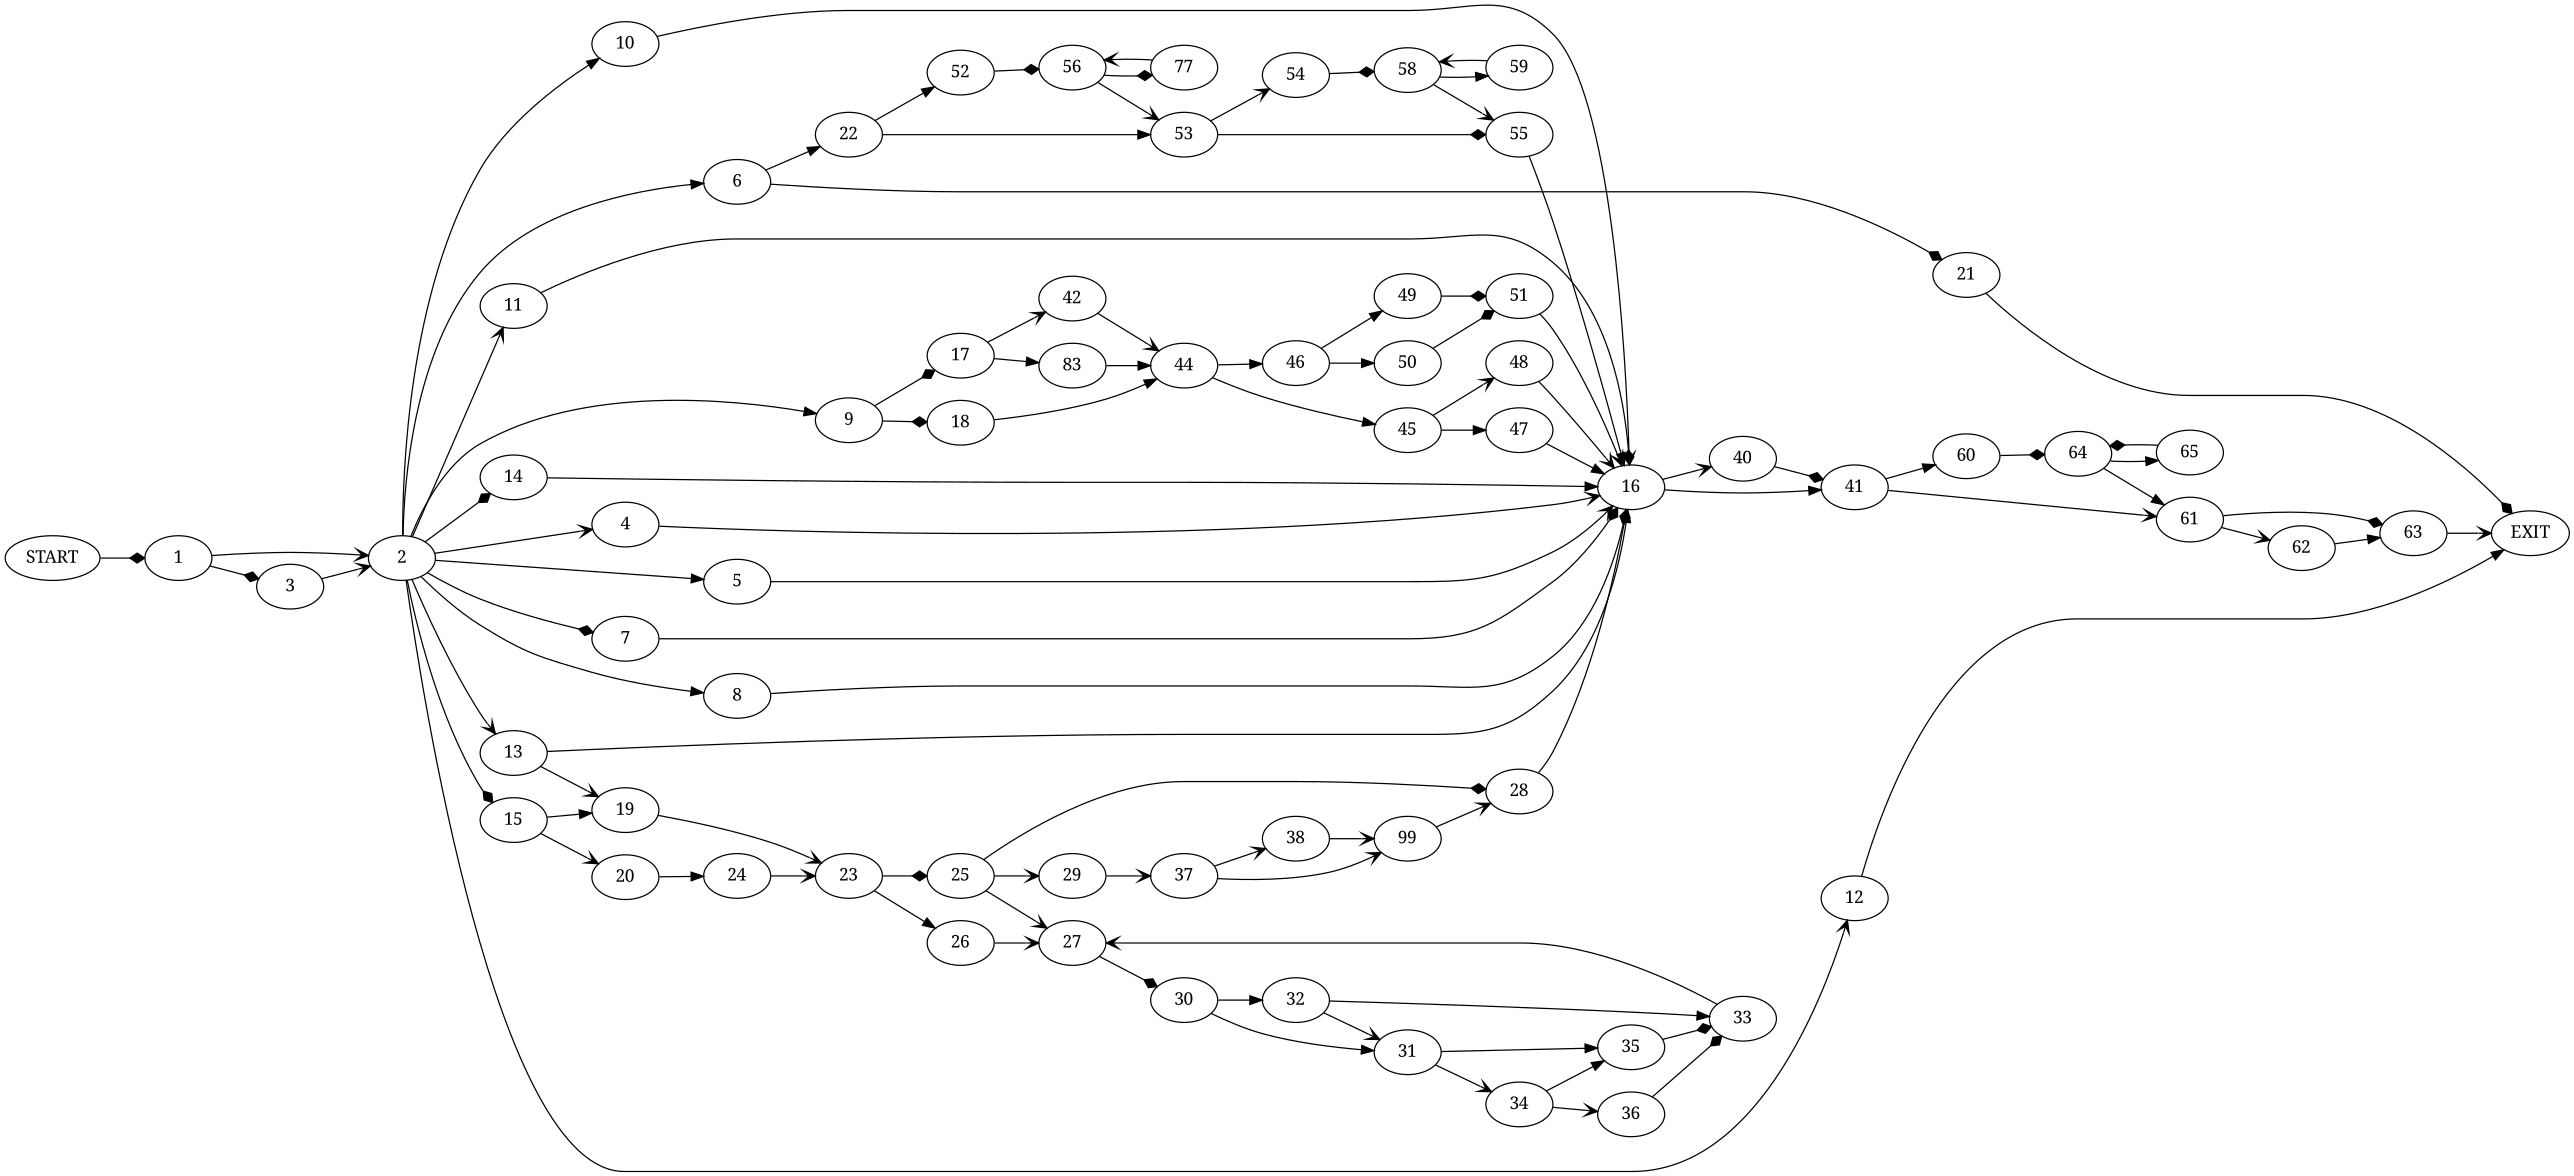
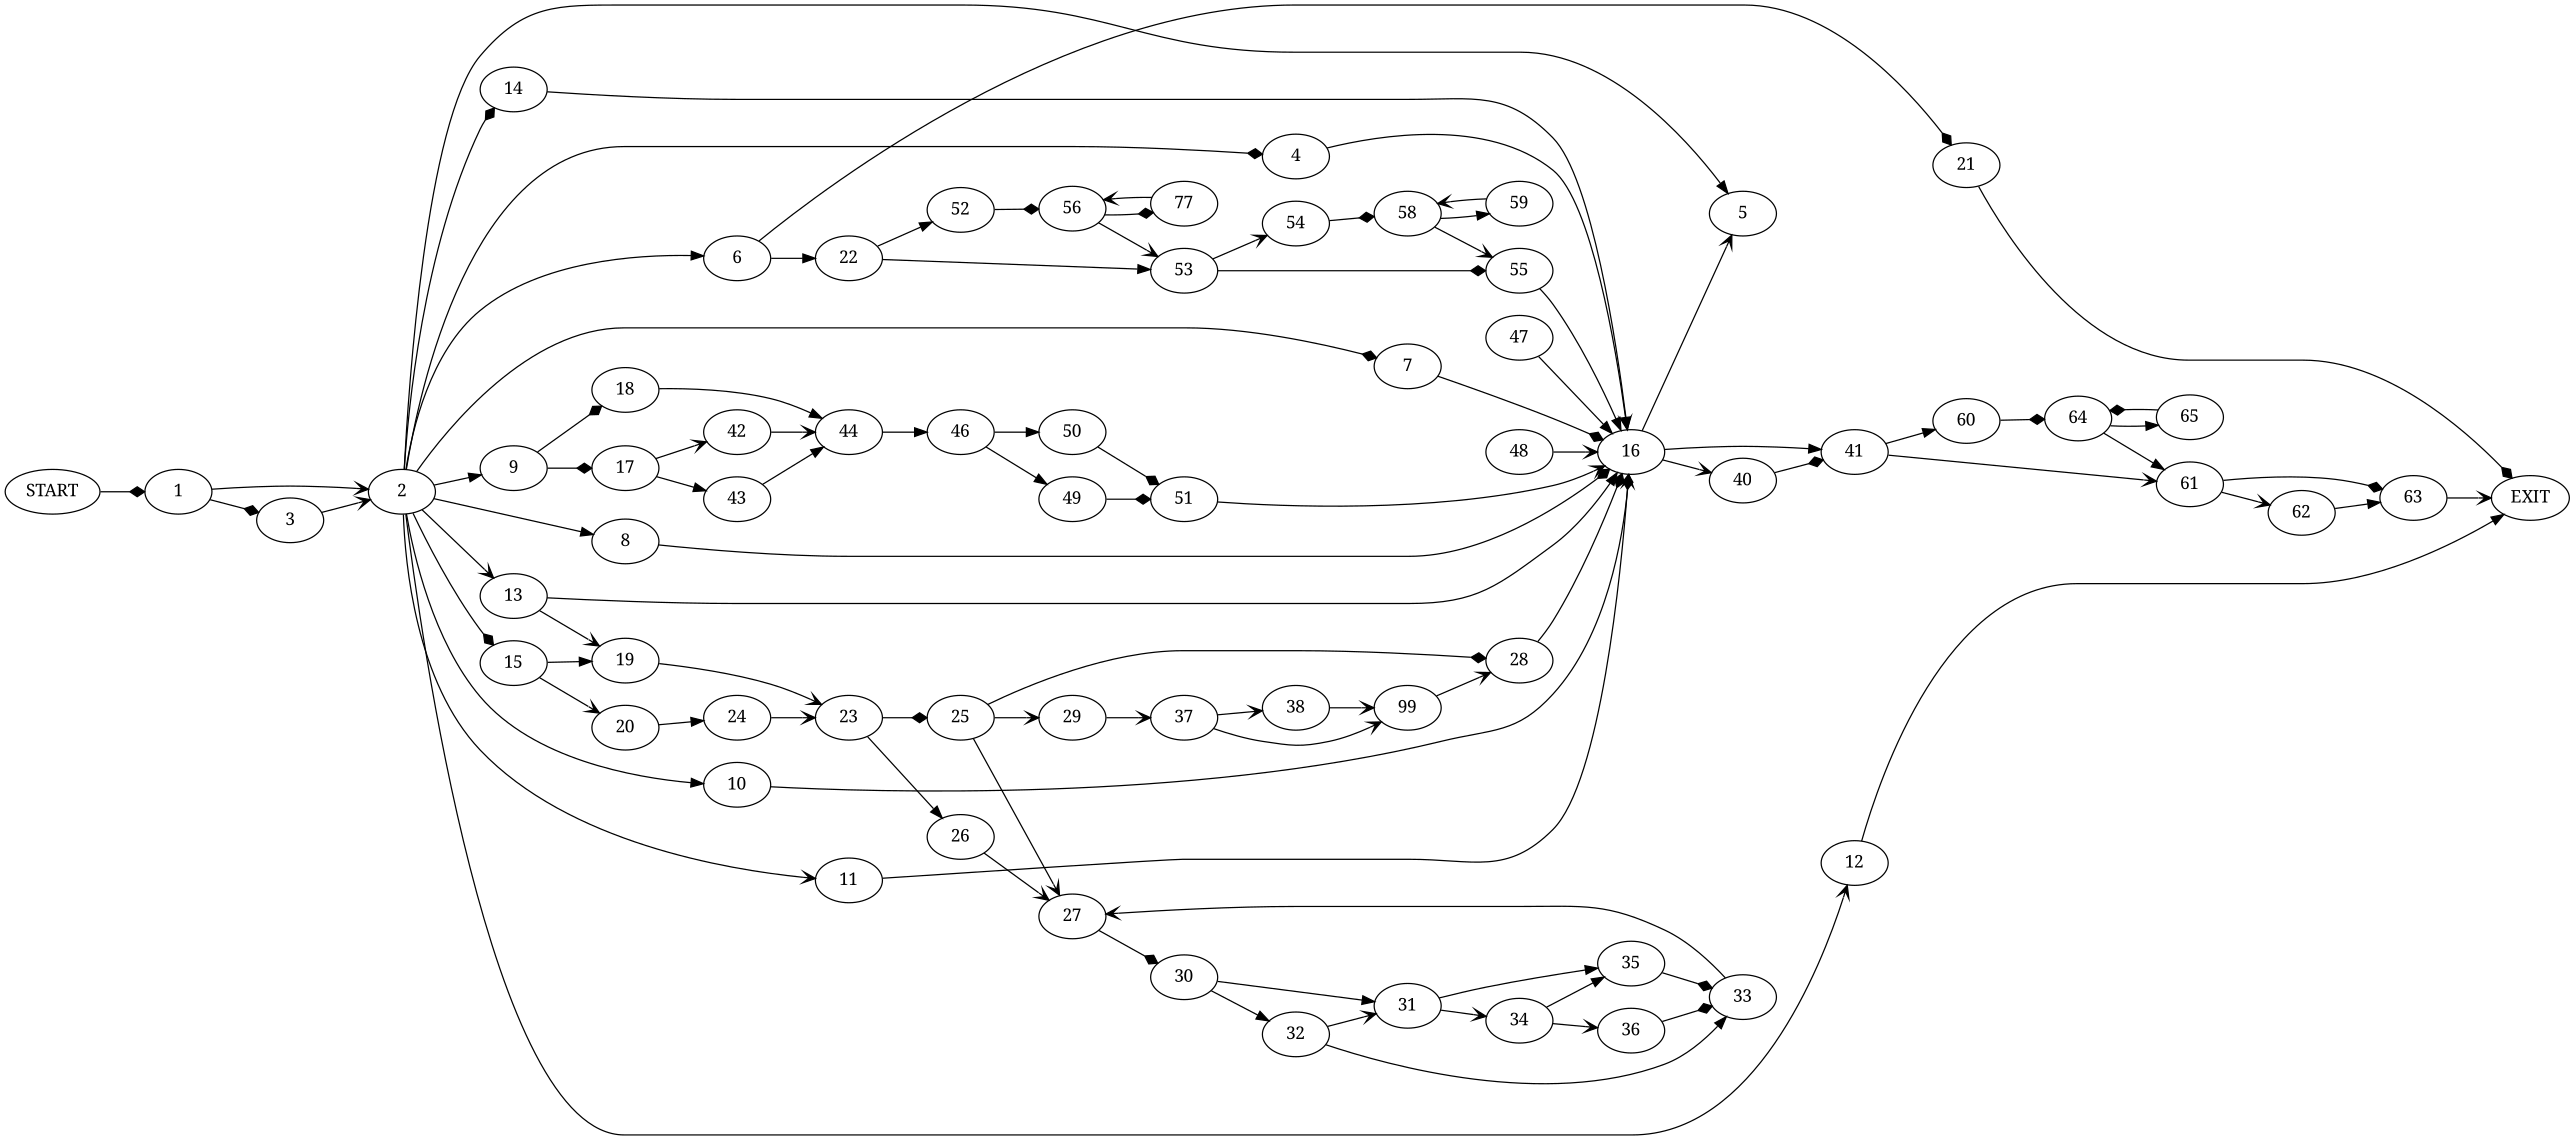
node "83": label "83" -> "43"
node "45": removed
edge "2" -> "4": arrowhead vee -> diamond
edge "5" -> "16": reversed
